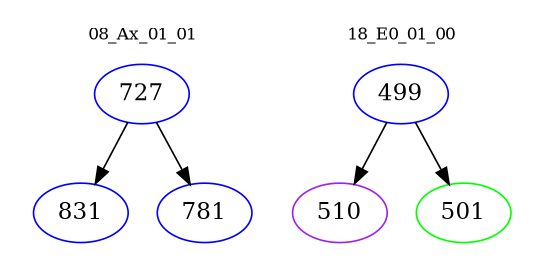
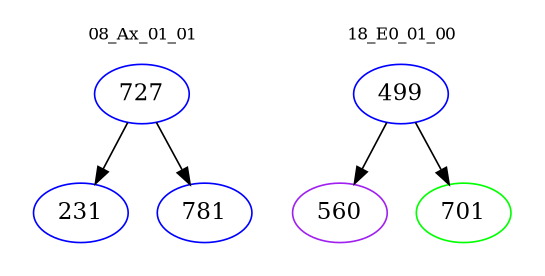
node "831": label "831" -> "231"
node "510": label "510" -> "560"
node "501": label "501" -> "701"
